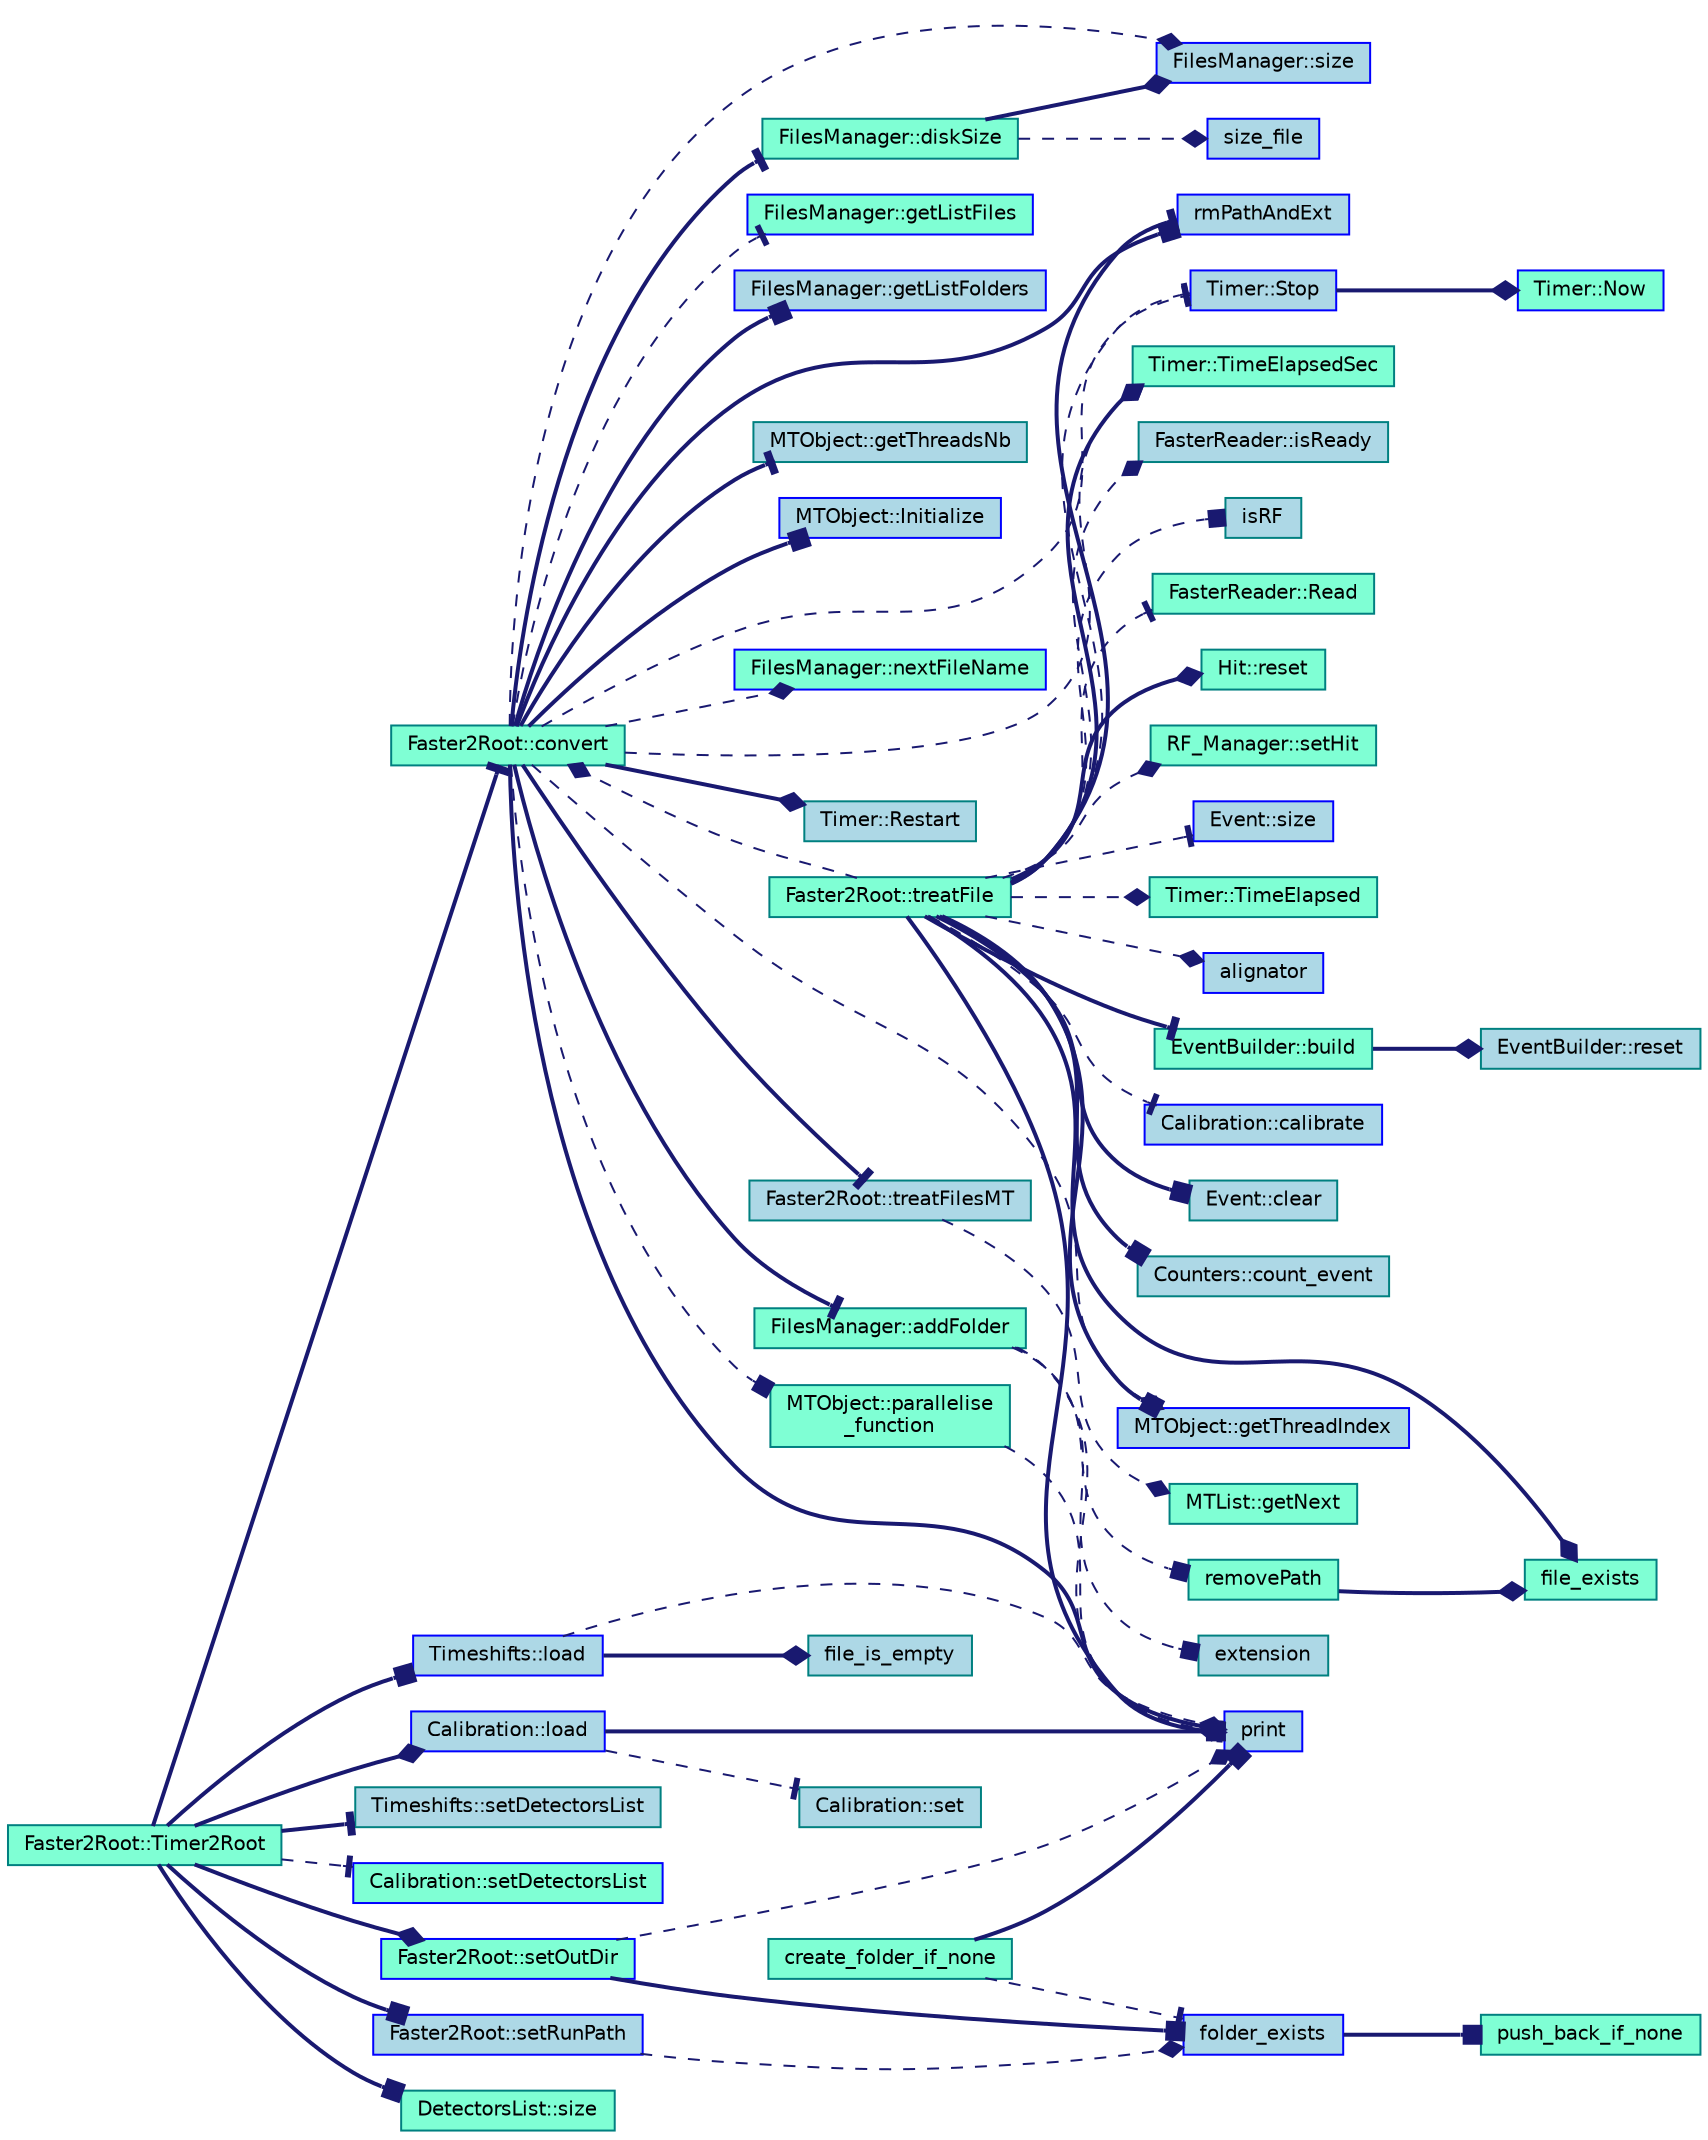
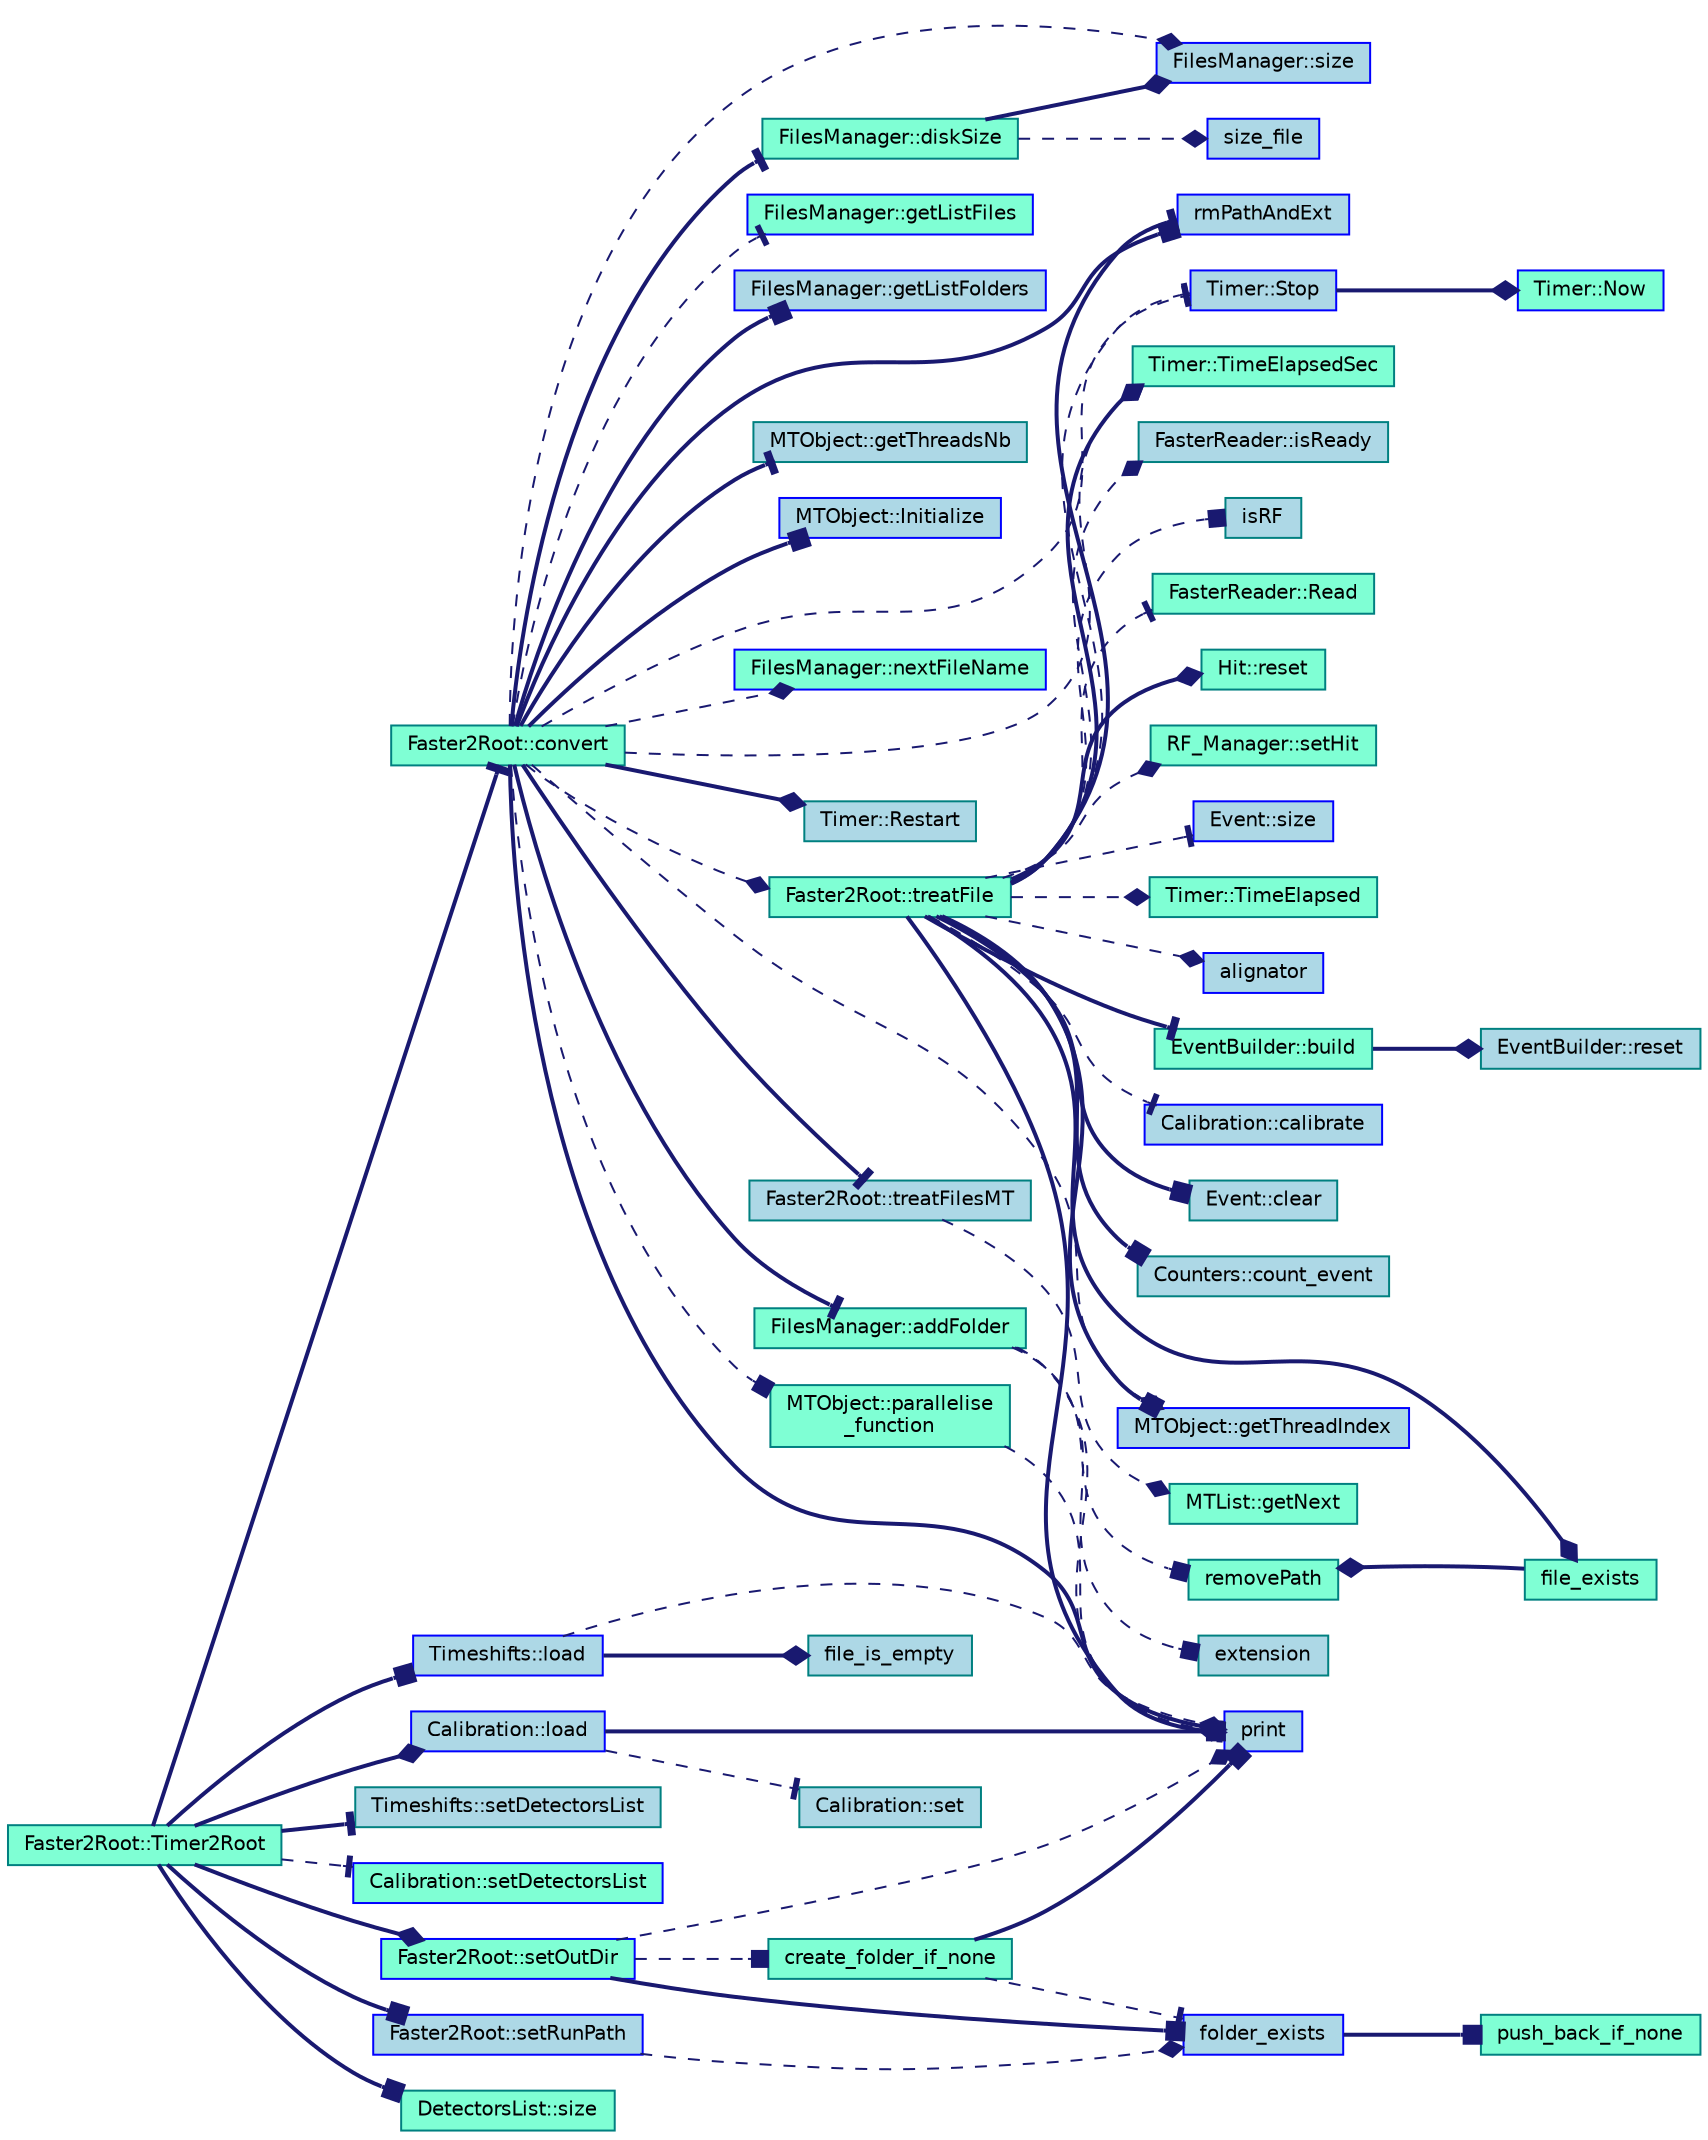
edge "Faster2Root::treatFile" -> "Faster2Root::convert": reversed
edge "removePath" -> "file_exists": reversed
edge "Faster2Root::setOutDir" -> "create_folder_if_none": added
